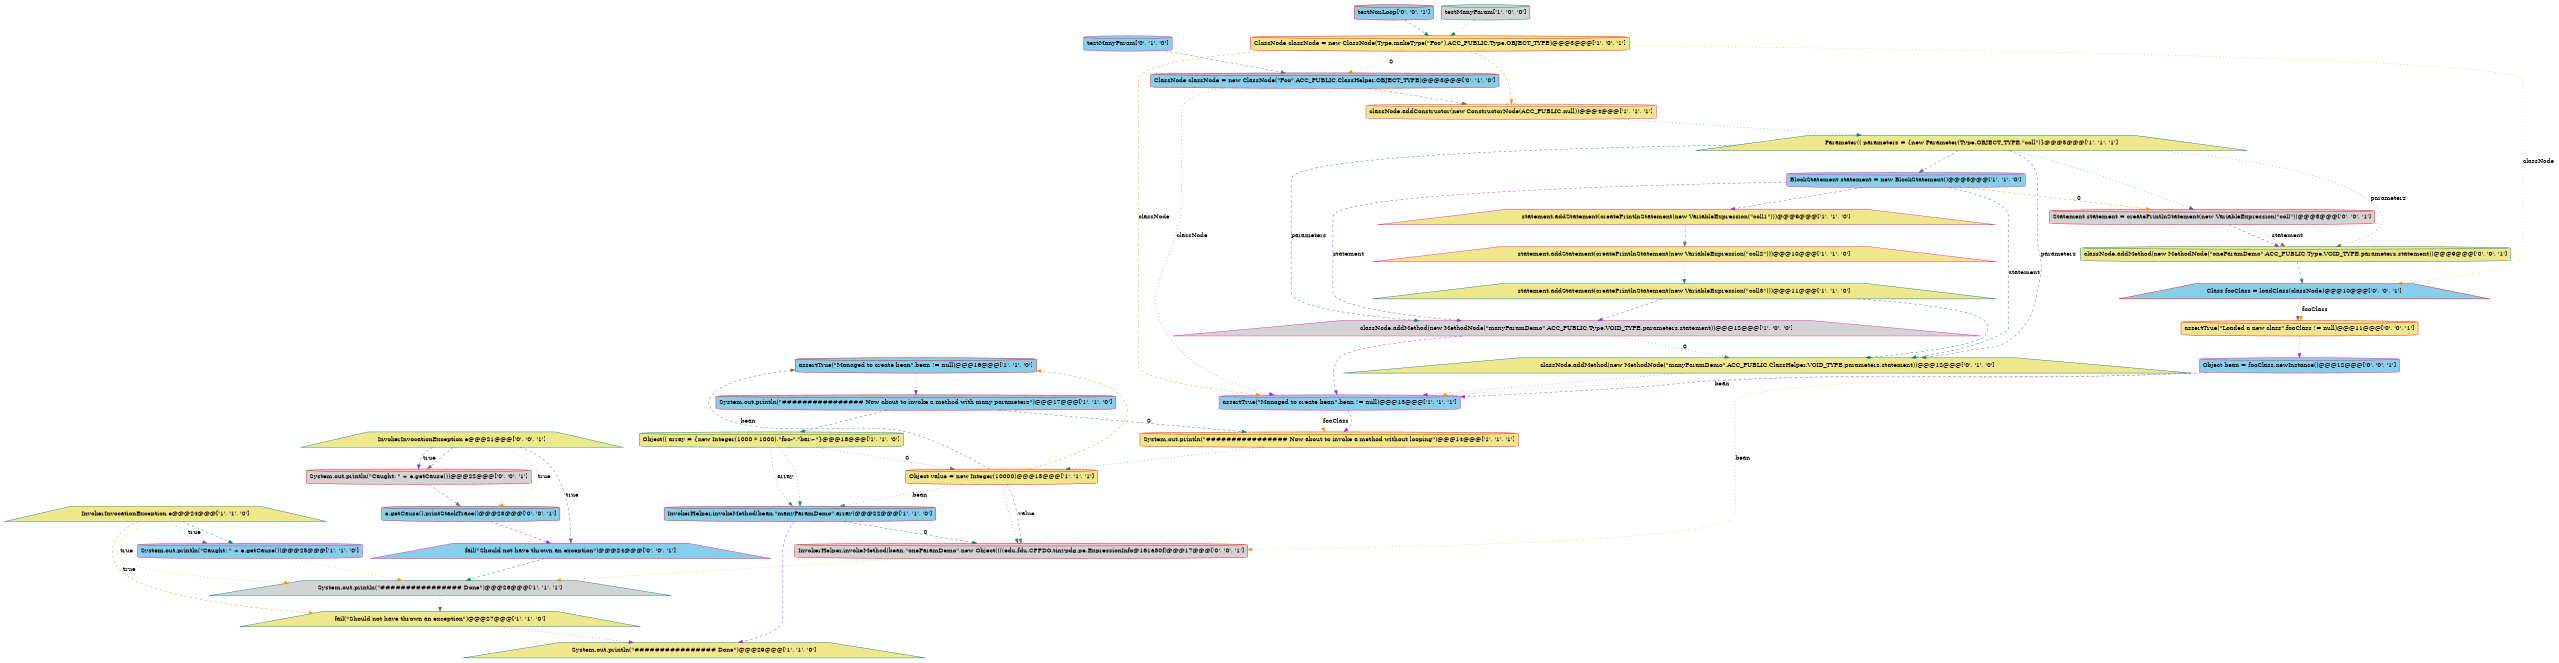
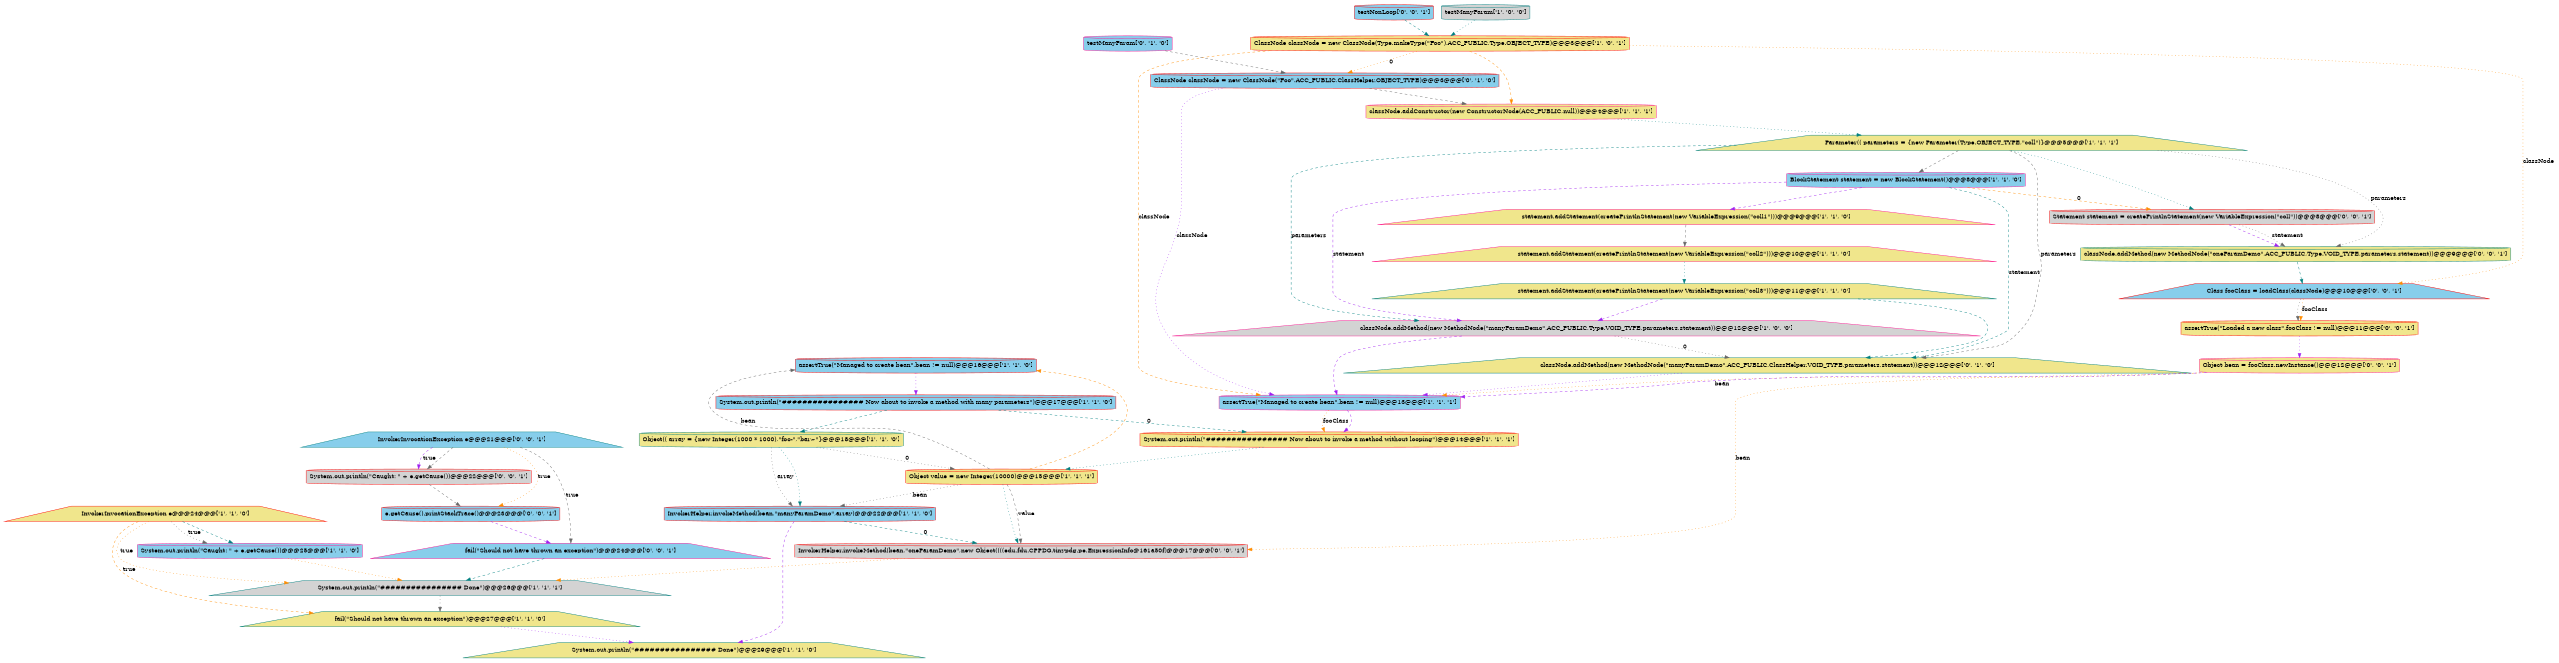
node "Object bean = fooClass.newInstance()@@@12@@@['0', '0', '1']": fillcolor skyblue -> khaki
node "InvokerInvocationException e@@@21@@@['0', '0', '1']": fillcolor khaki -> skyblue
node "InvokerInvocationException e@@@24@@@['1', '1', '0']": color teal -> red
